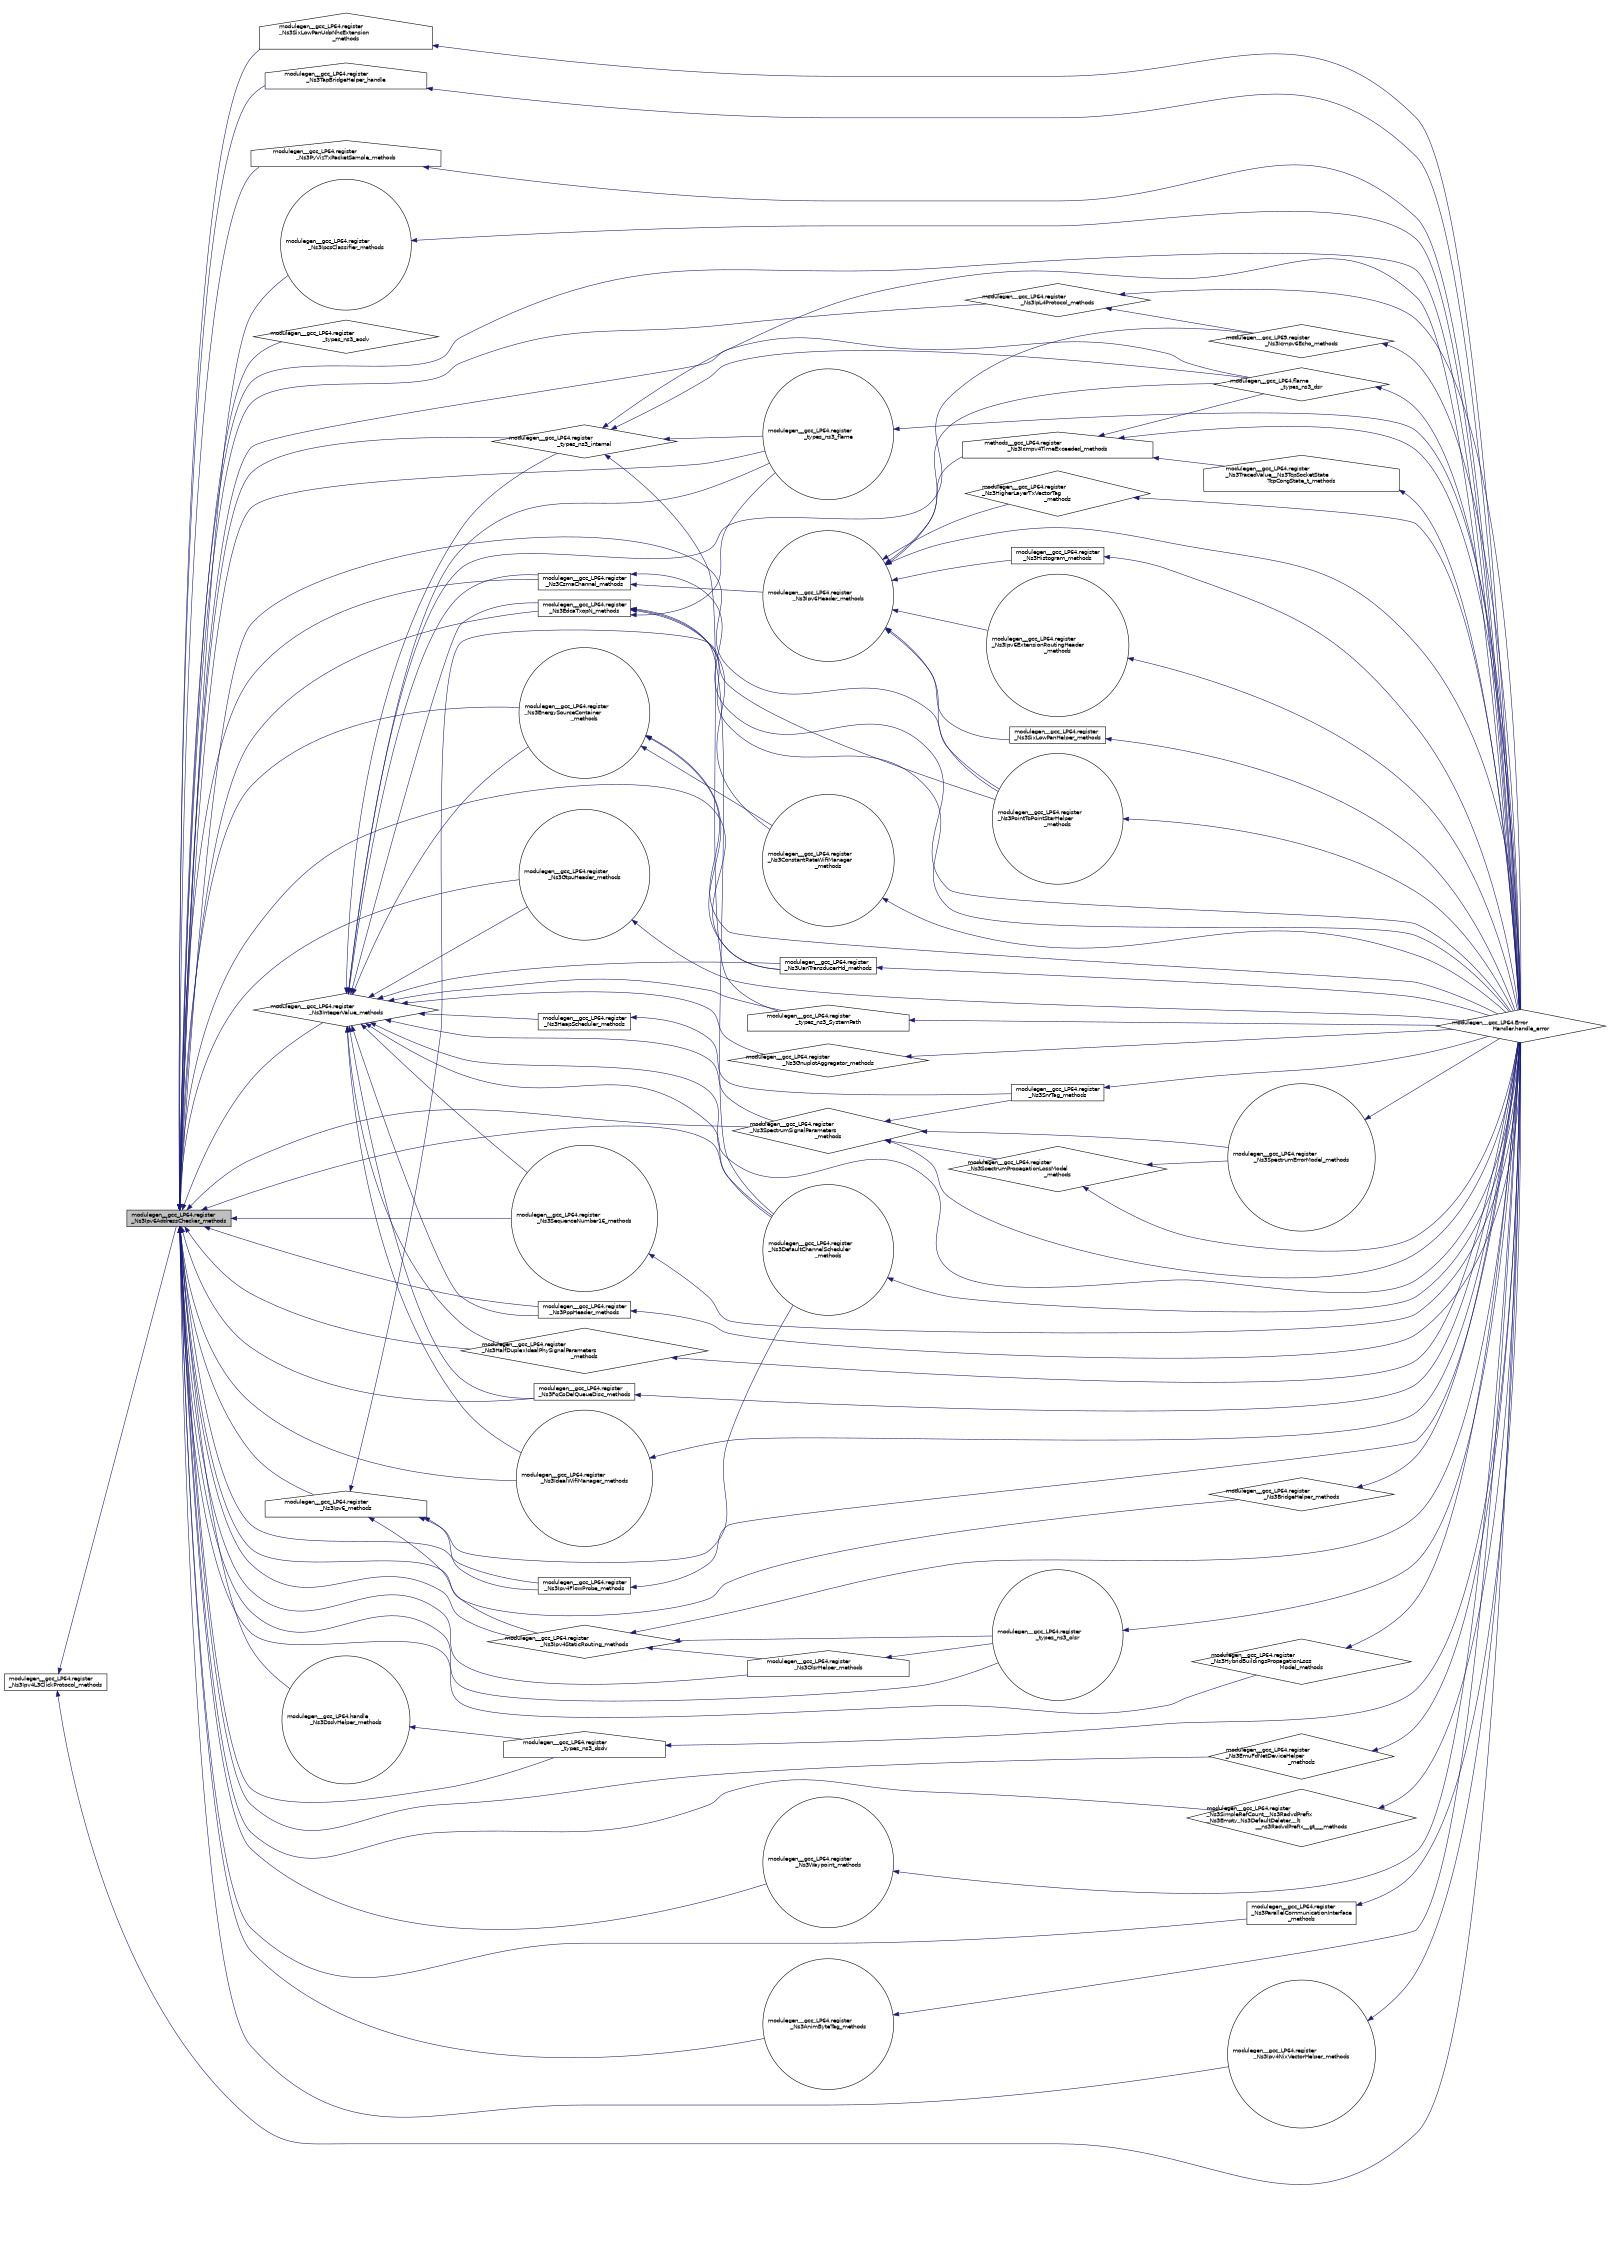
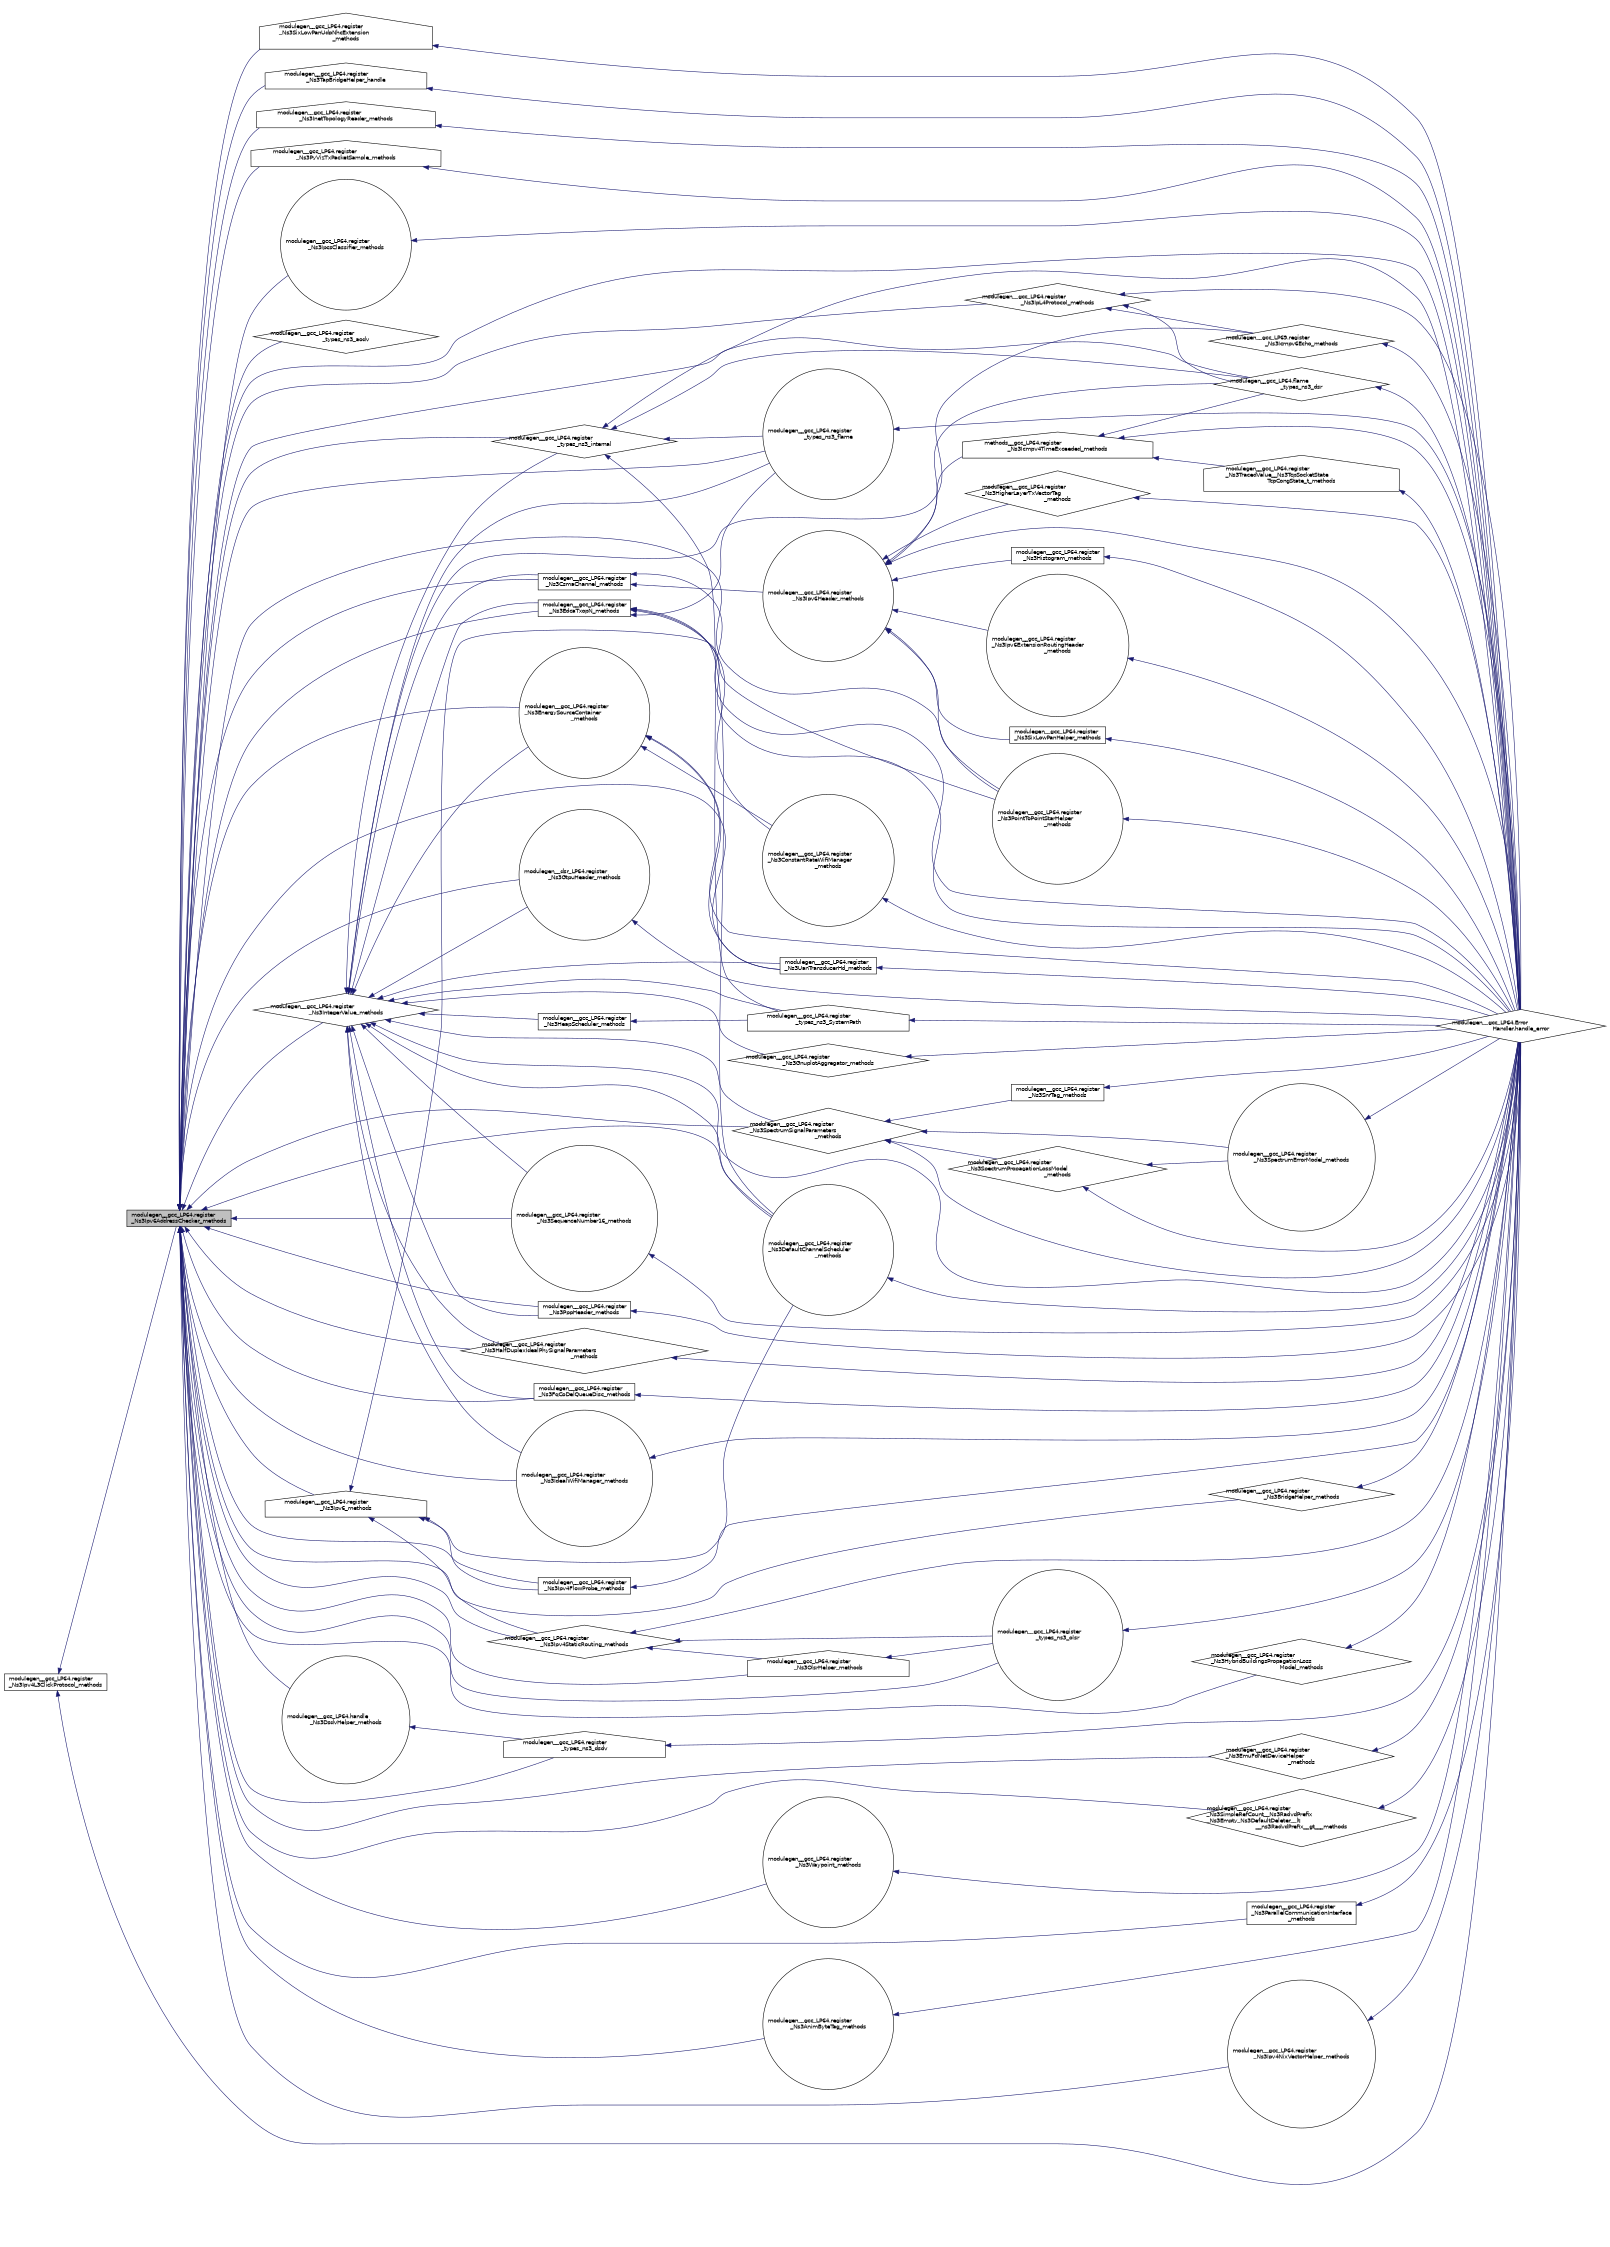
node "modulegen__gcc_LP64.register _Ns3InetTopologyReader_methods": added
edge "modulegen__gcc_LP64.flame _types_ns3_dsr" -> "modulegen__gcc_LP64.register _Ns3IpL4Protocol_methods": added
node "modulegen__gcc_LP64.register _Ns3GtpuHeader_methods": label "modulegen__gcc_LP64.register _Ns3GtpuHeader_methods" -> "modulegen__dsr_LP64.register _Ns3GtpuHeader_methods"
edge "modulegen__gcc_LP64.register _Ns3SnrTag_methods" -> "modulegen__gcc_LP64.register _Ns3HeapScheduler_methods": now "modulegen__gcc_LP64.register _types_ns3_SystemPath" -> "modulegen__gcc_LP64.register _Ns3HeapScheduler_methods"
